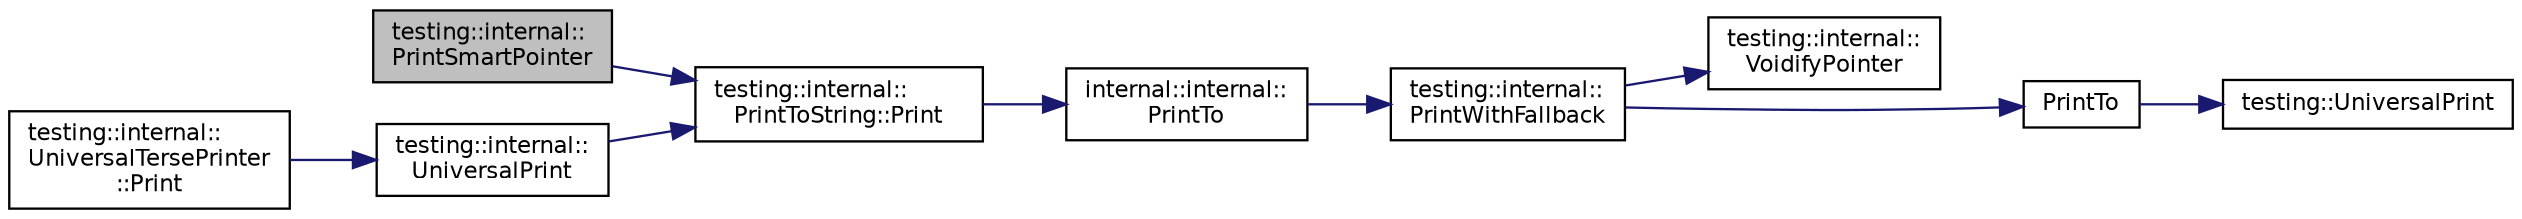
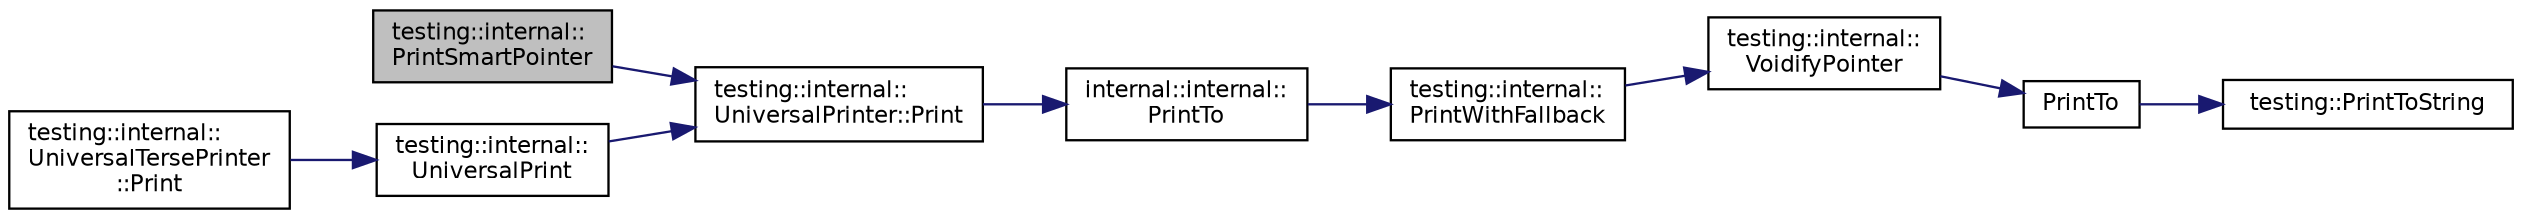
node "testing::internal:: PrintToString::Print": label "testing::internal:: PrintToString::Print" -> "testing::internal:: UniversalPrinter::Print"
node "testing::UniversalPrint": label "testing::UniversalPrint" -> "testing::PrintToString"
edge "testing::internal:: PrintWithFallback" -> "PrintTo": now "testing::internal:: VoidifyPointer" -> "PrintTo"
